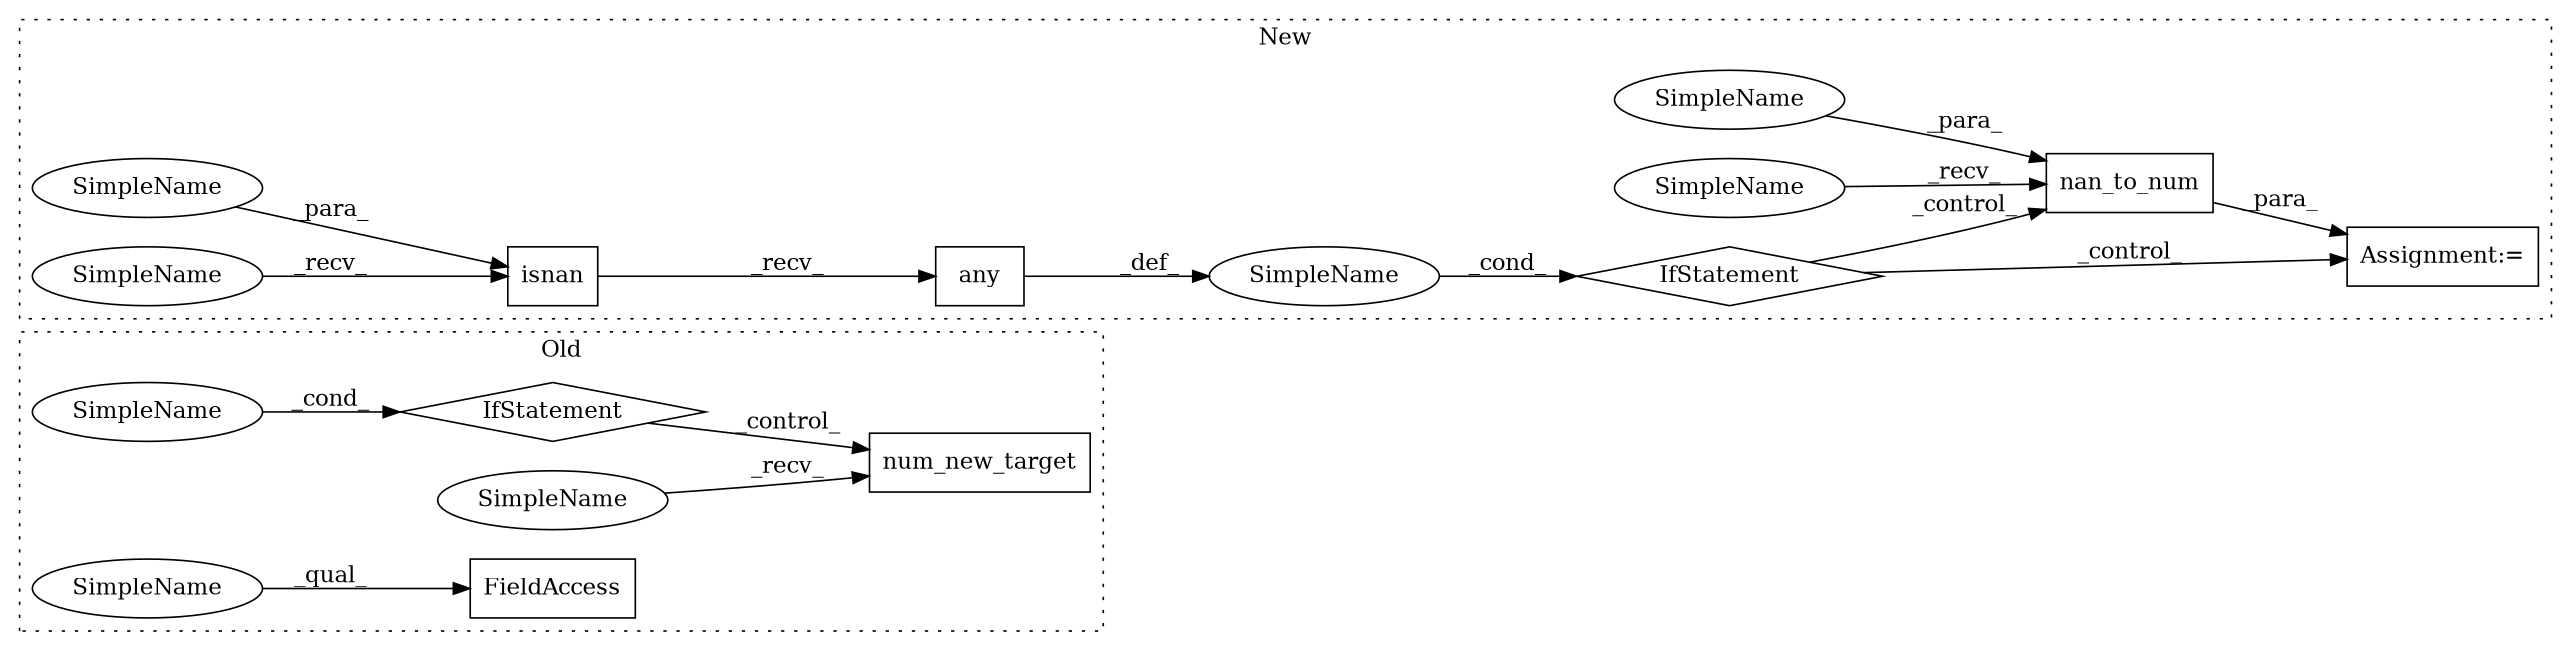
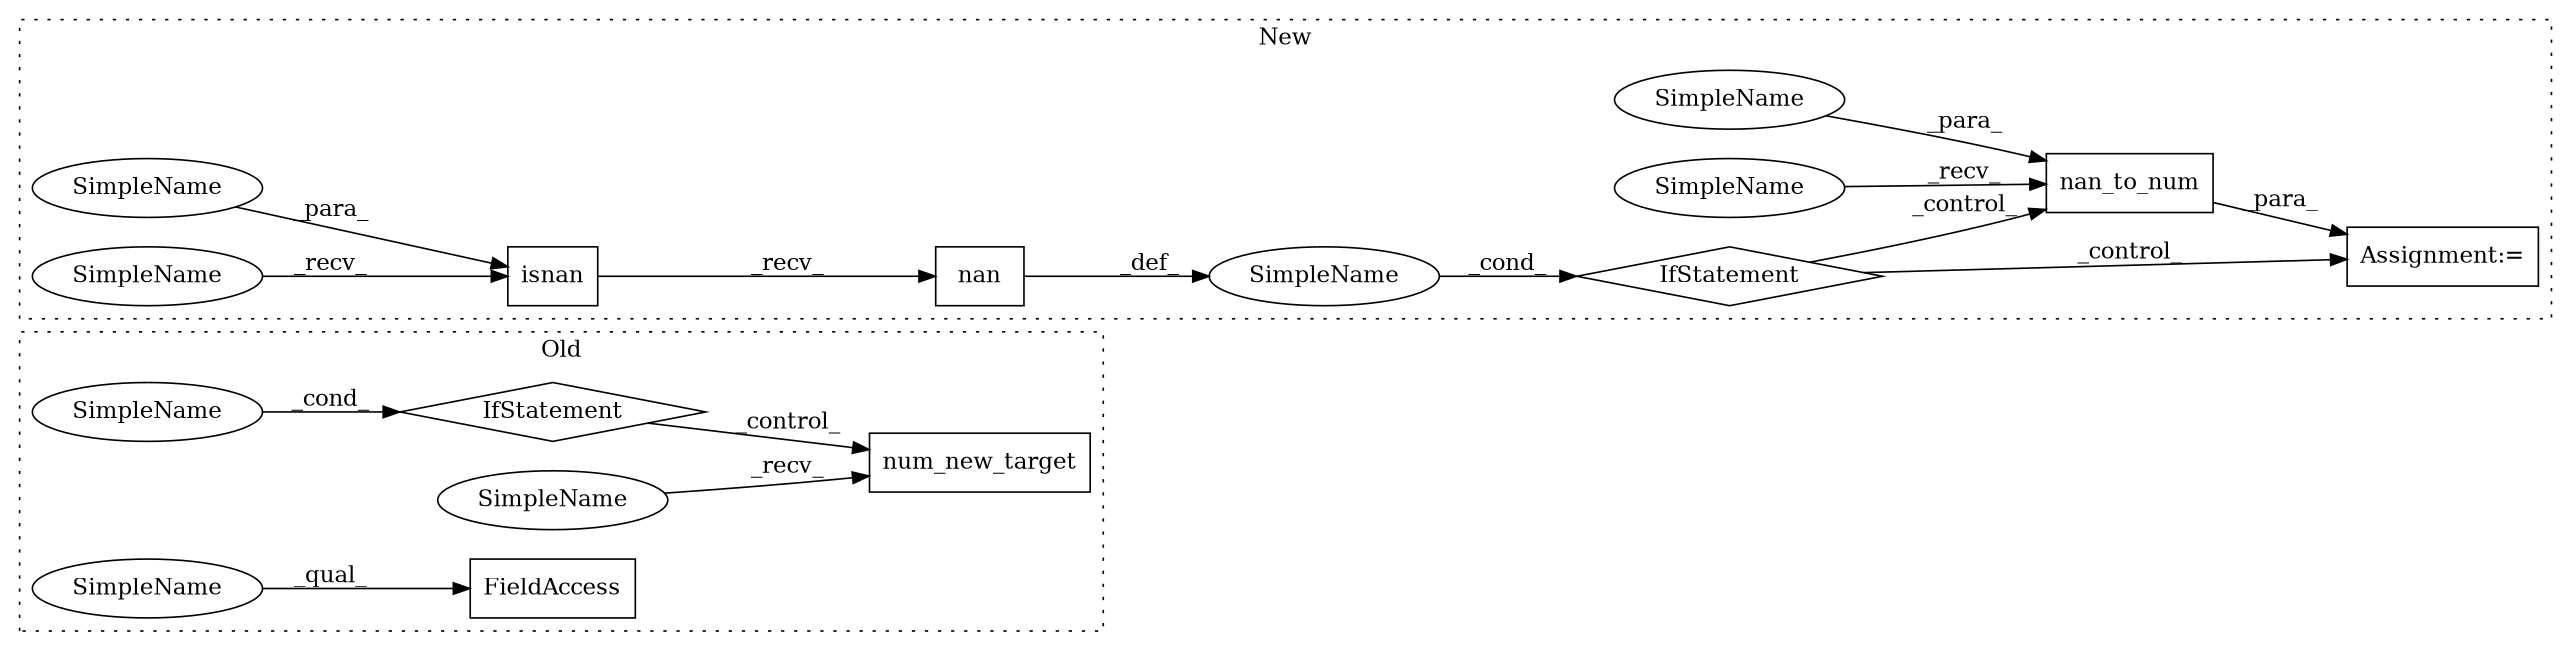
node "any": label "any" -> "nan"
